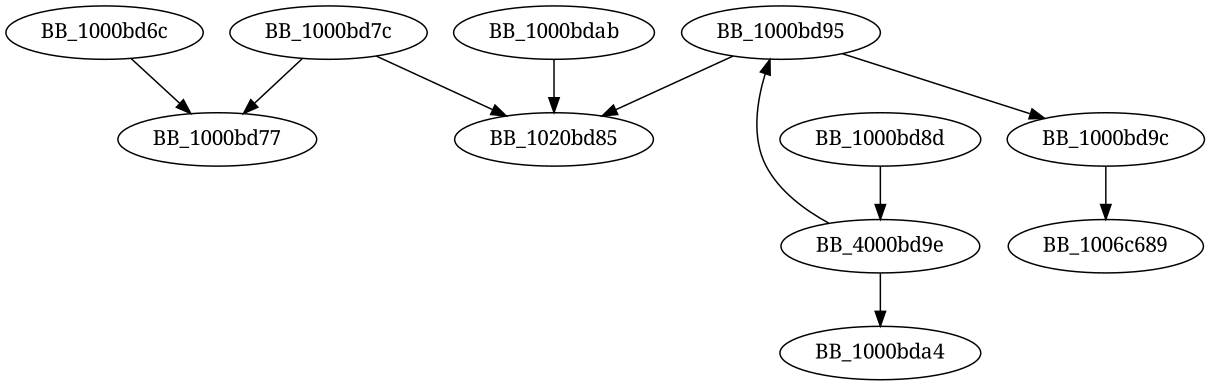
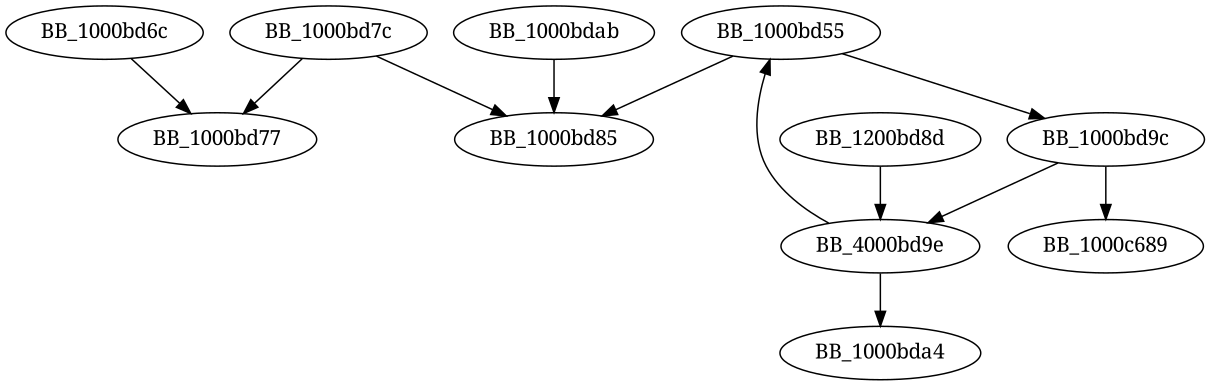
node "BB_1000bd95": label "BB_1000bd95" -> "BB_1000bd55"
node "BB_1020bd85": label "BB_1020bd85" -> "BB_1000bd85"
node "BB_1000bd8d": label "BB_1000bd8d" -> "BB_1200bd8d"
edge "BB_1000bd9c" -> "BB_4000bd9e": added
node "BB_1006c689": label "BB_1006c689" -> "BB_1000c689"
